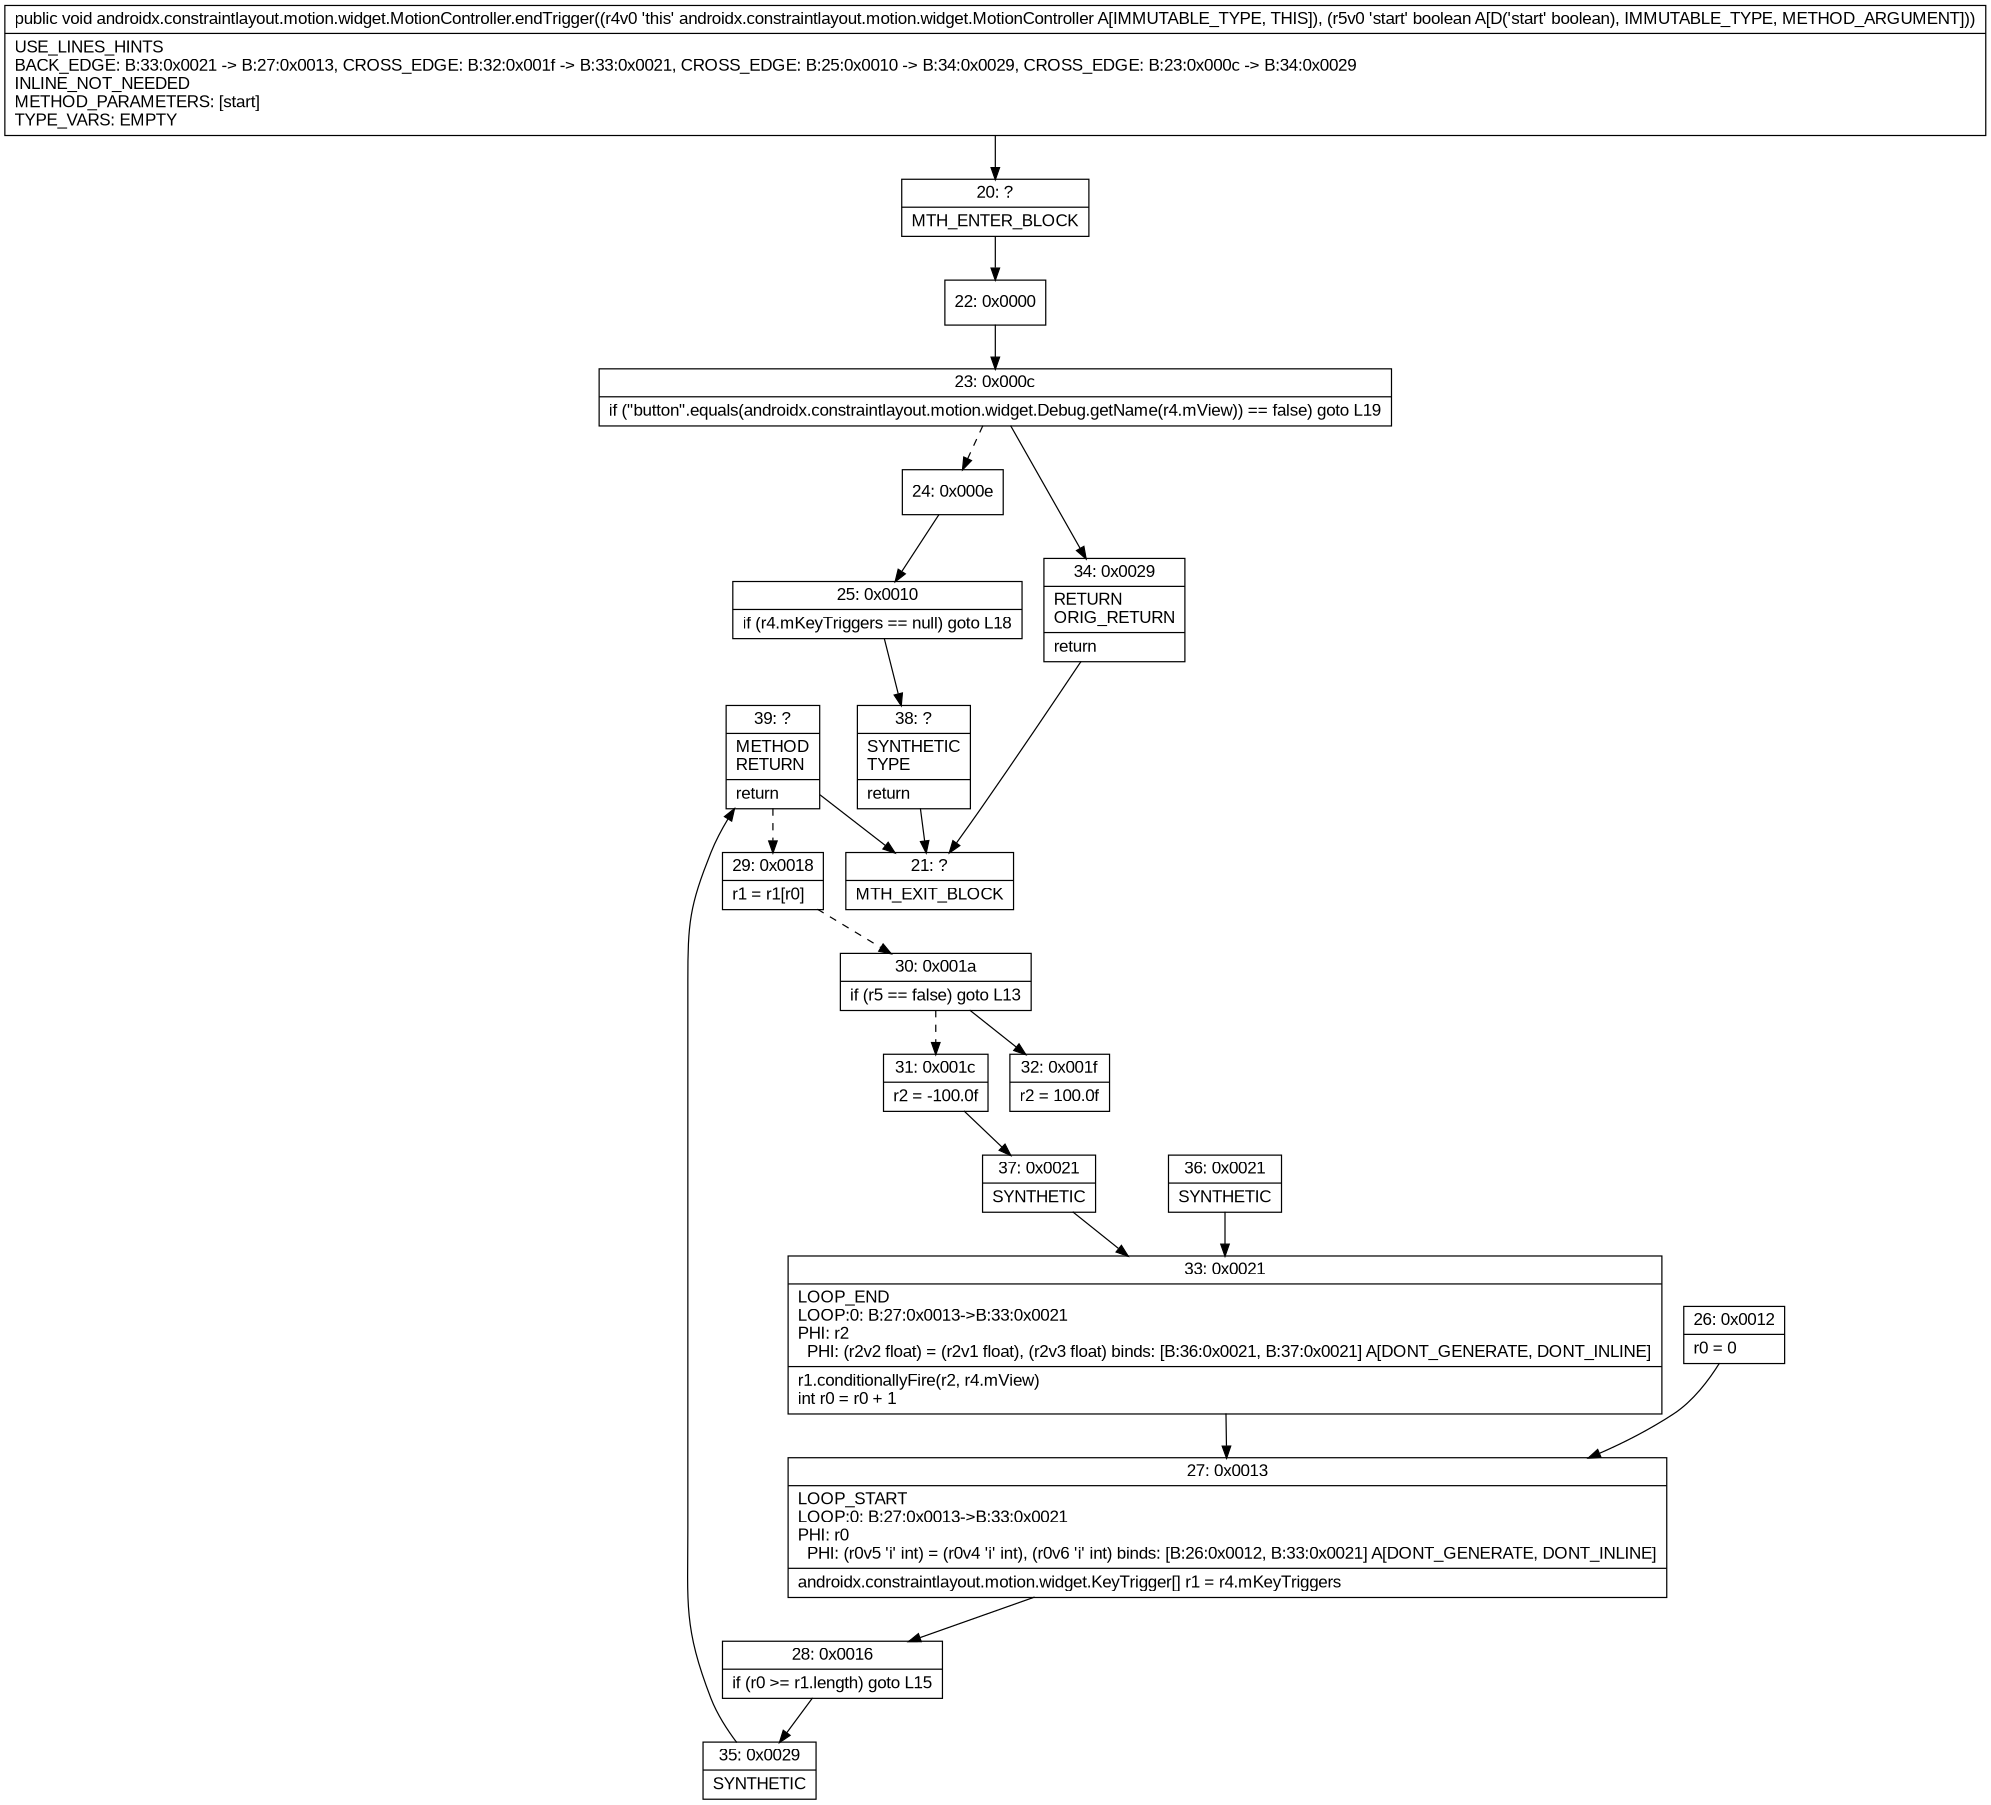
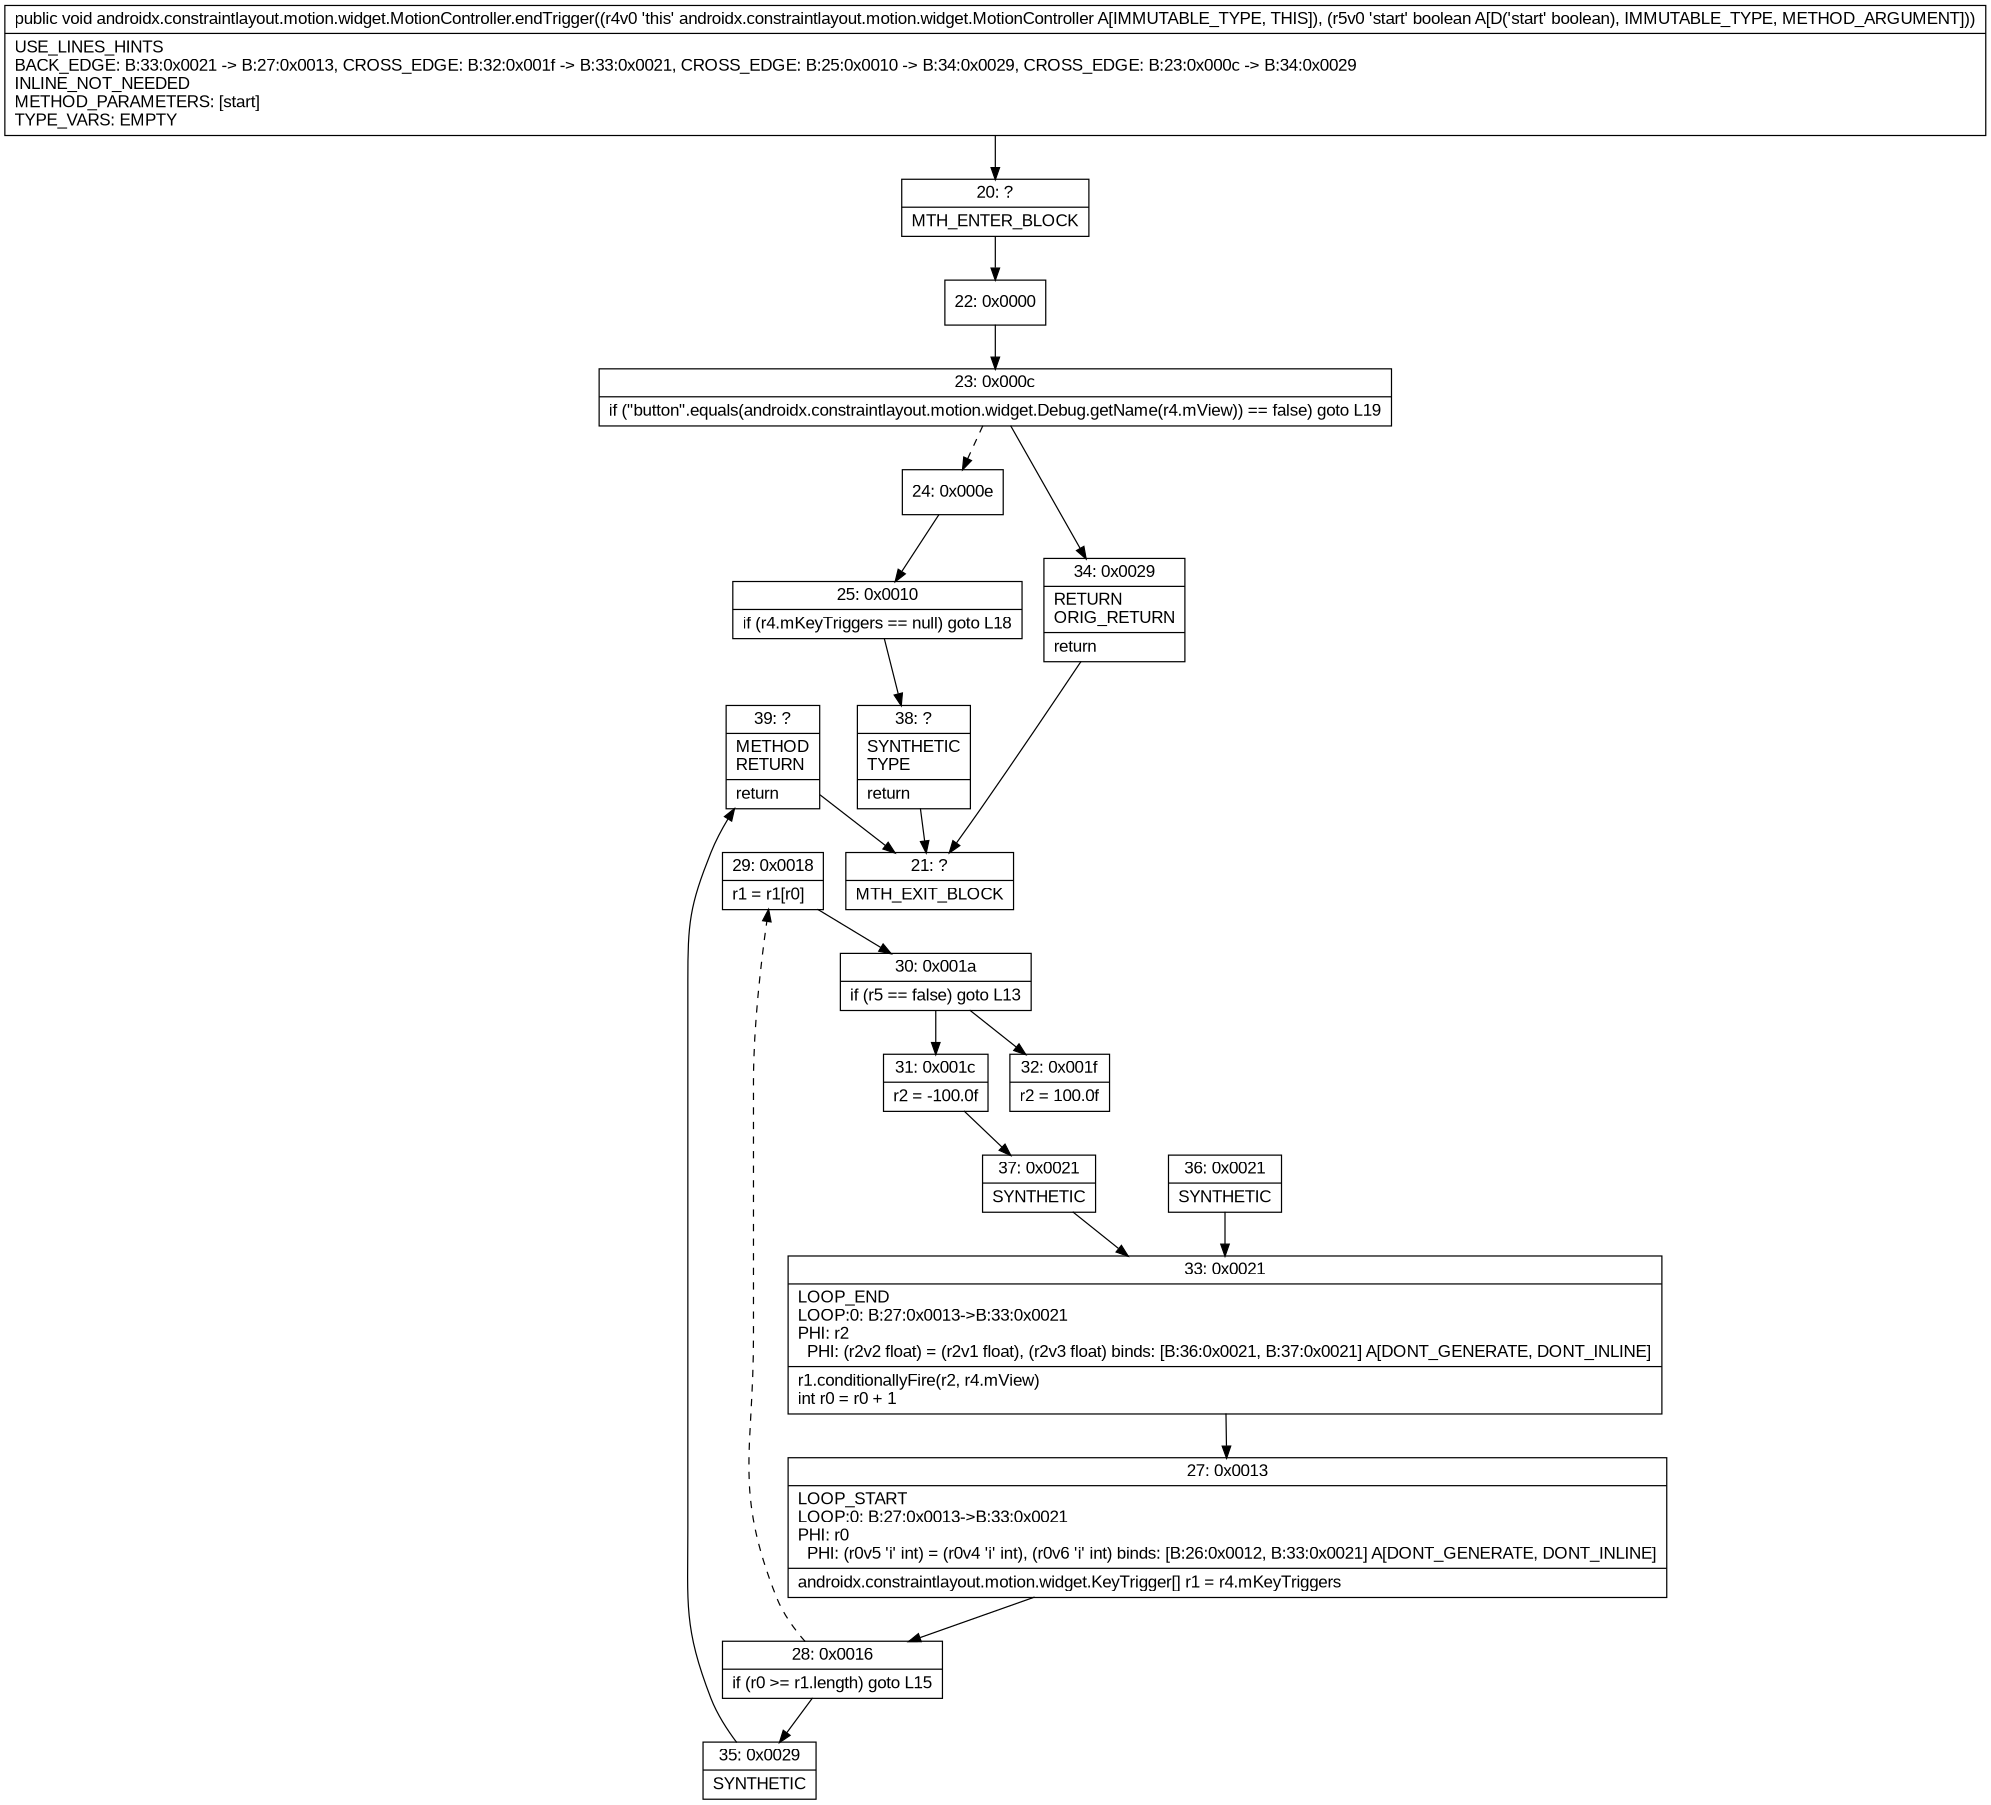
edge "39: ?" -> "29: 0x0018": now "28: 0x0016" -> "29: 0x0018"
edge "29: 0x0018" -> "30: 0x001a": style dashed -> solid
edge "30: 0x001a" -> "31: 0x001c": style dashed -> solid
node "26: 0x0012": removed
